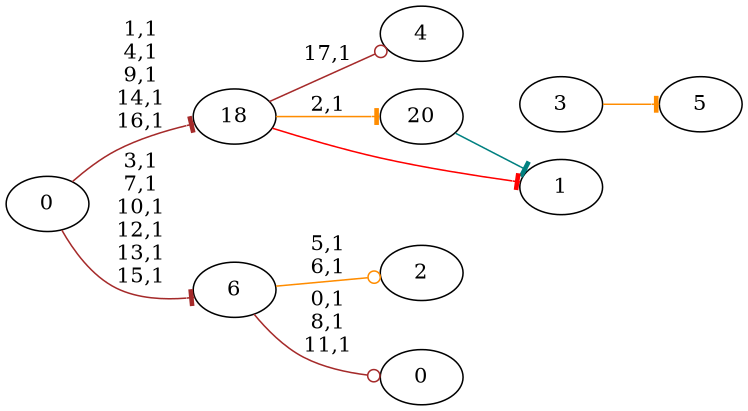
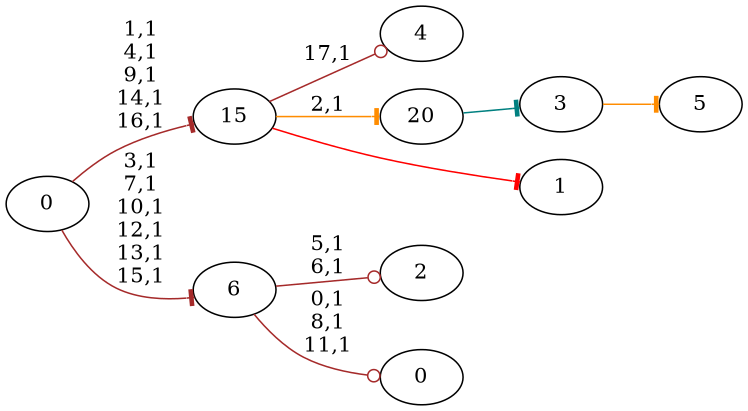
node "18": label "18" -> "15"
edge "20" -> "1": now "20" -> "3"
edge "6" -> "2": color darkorange -> brown
